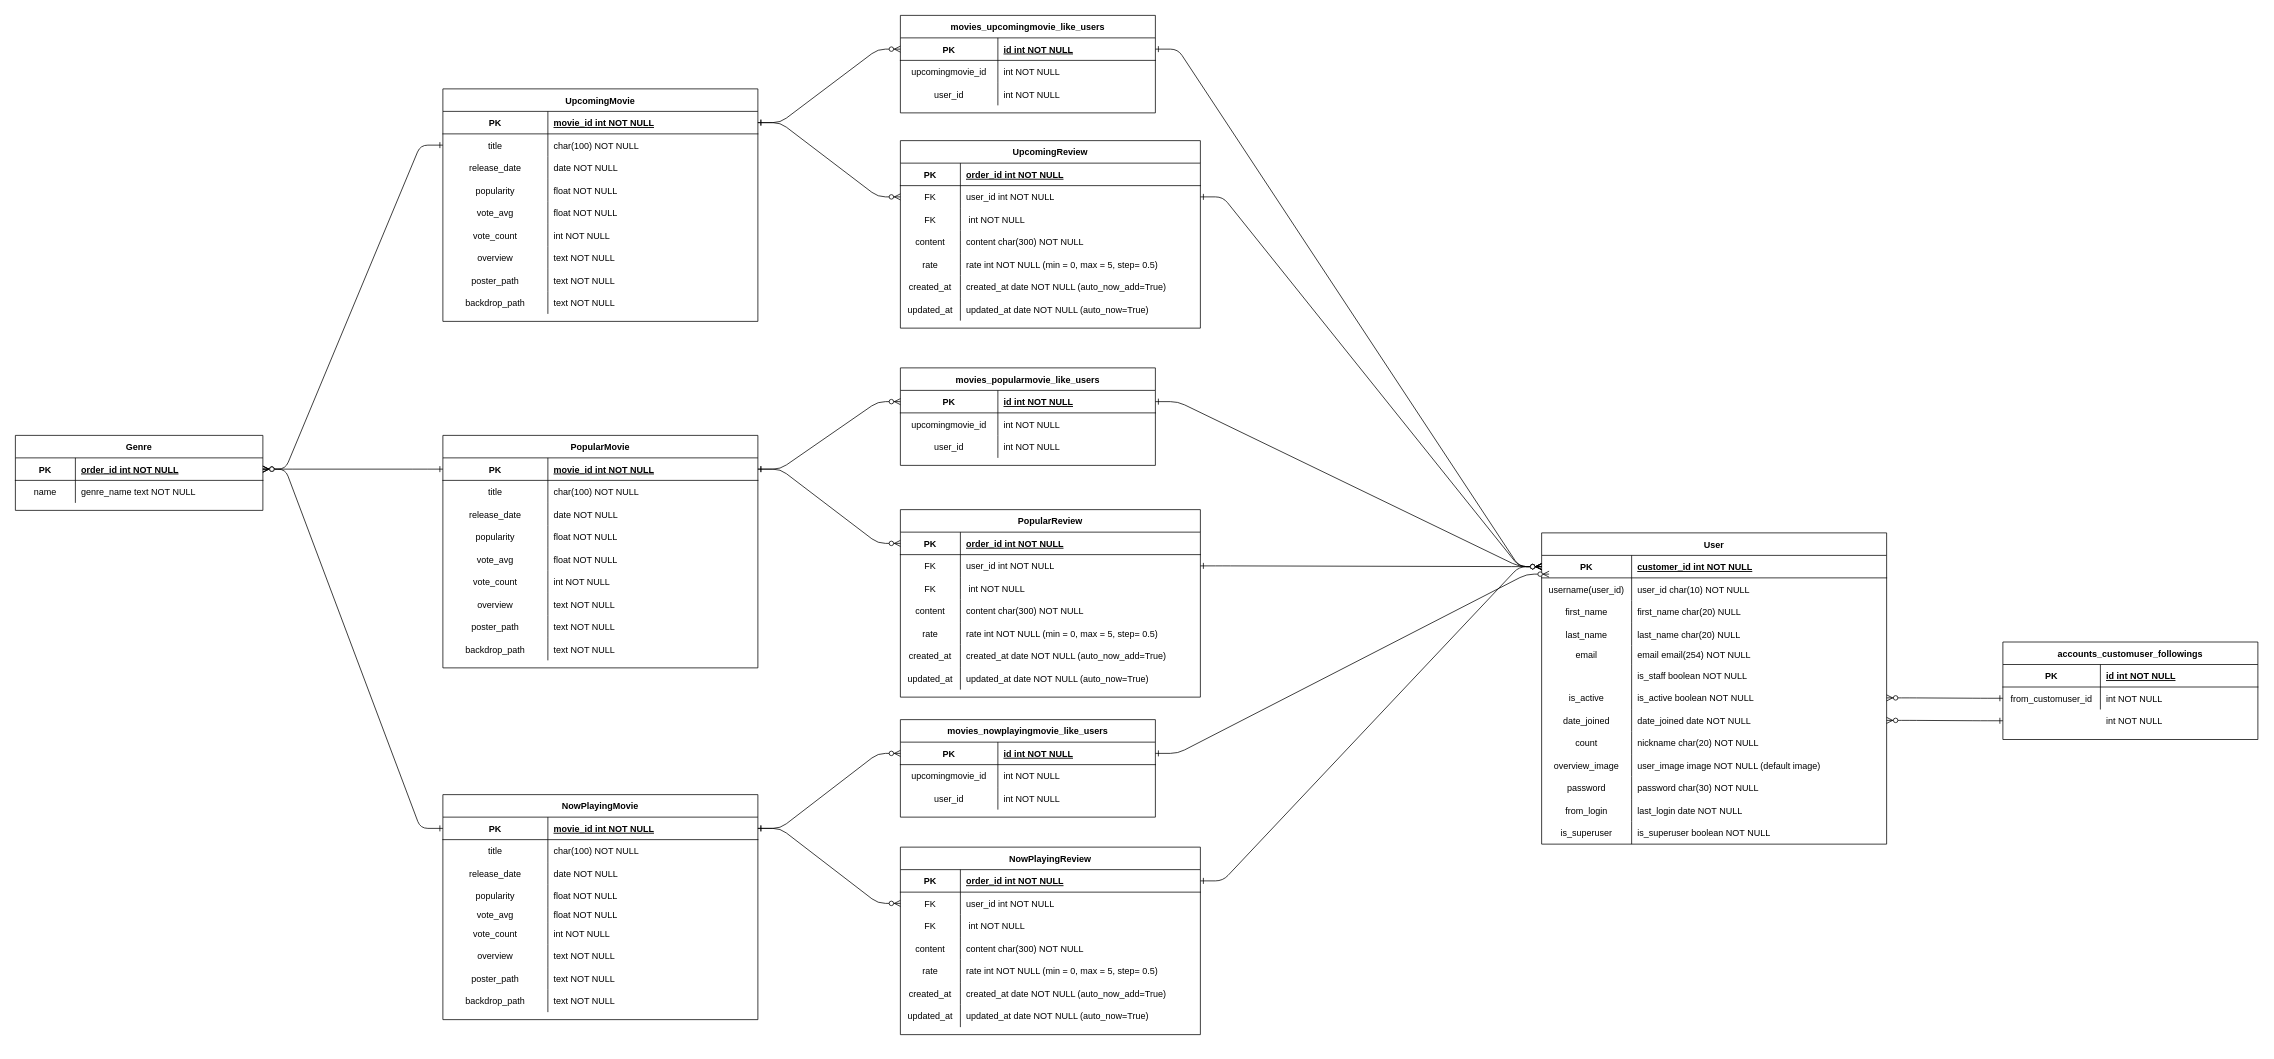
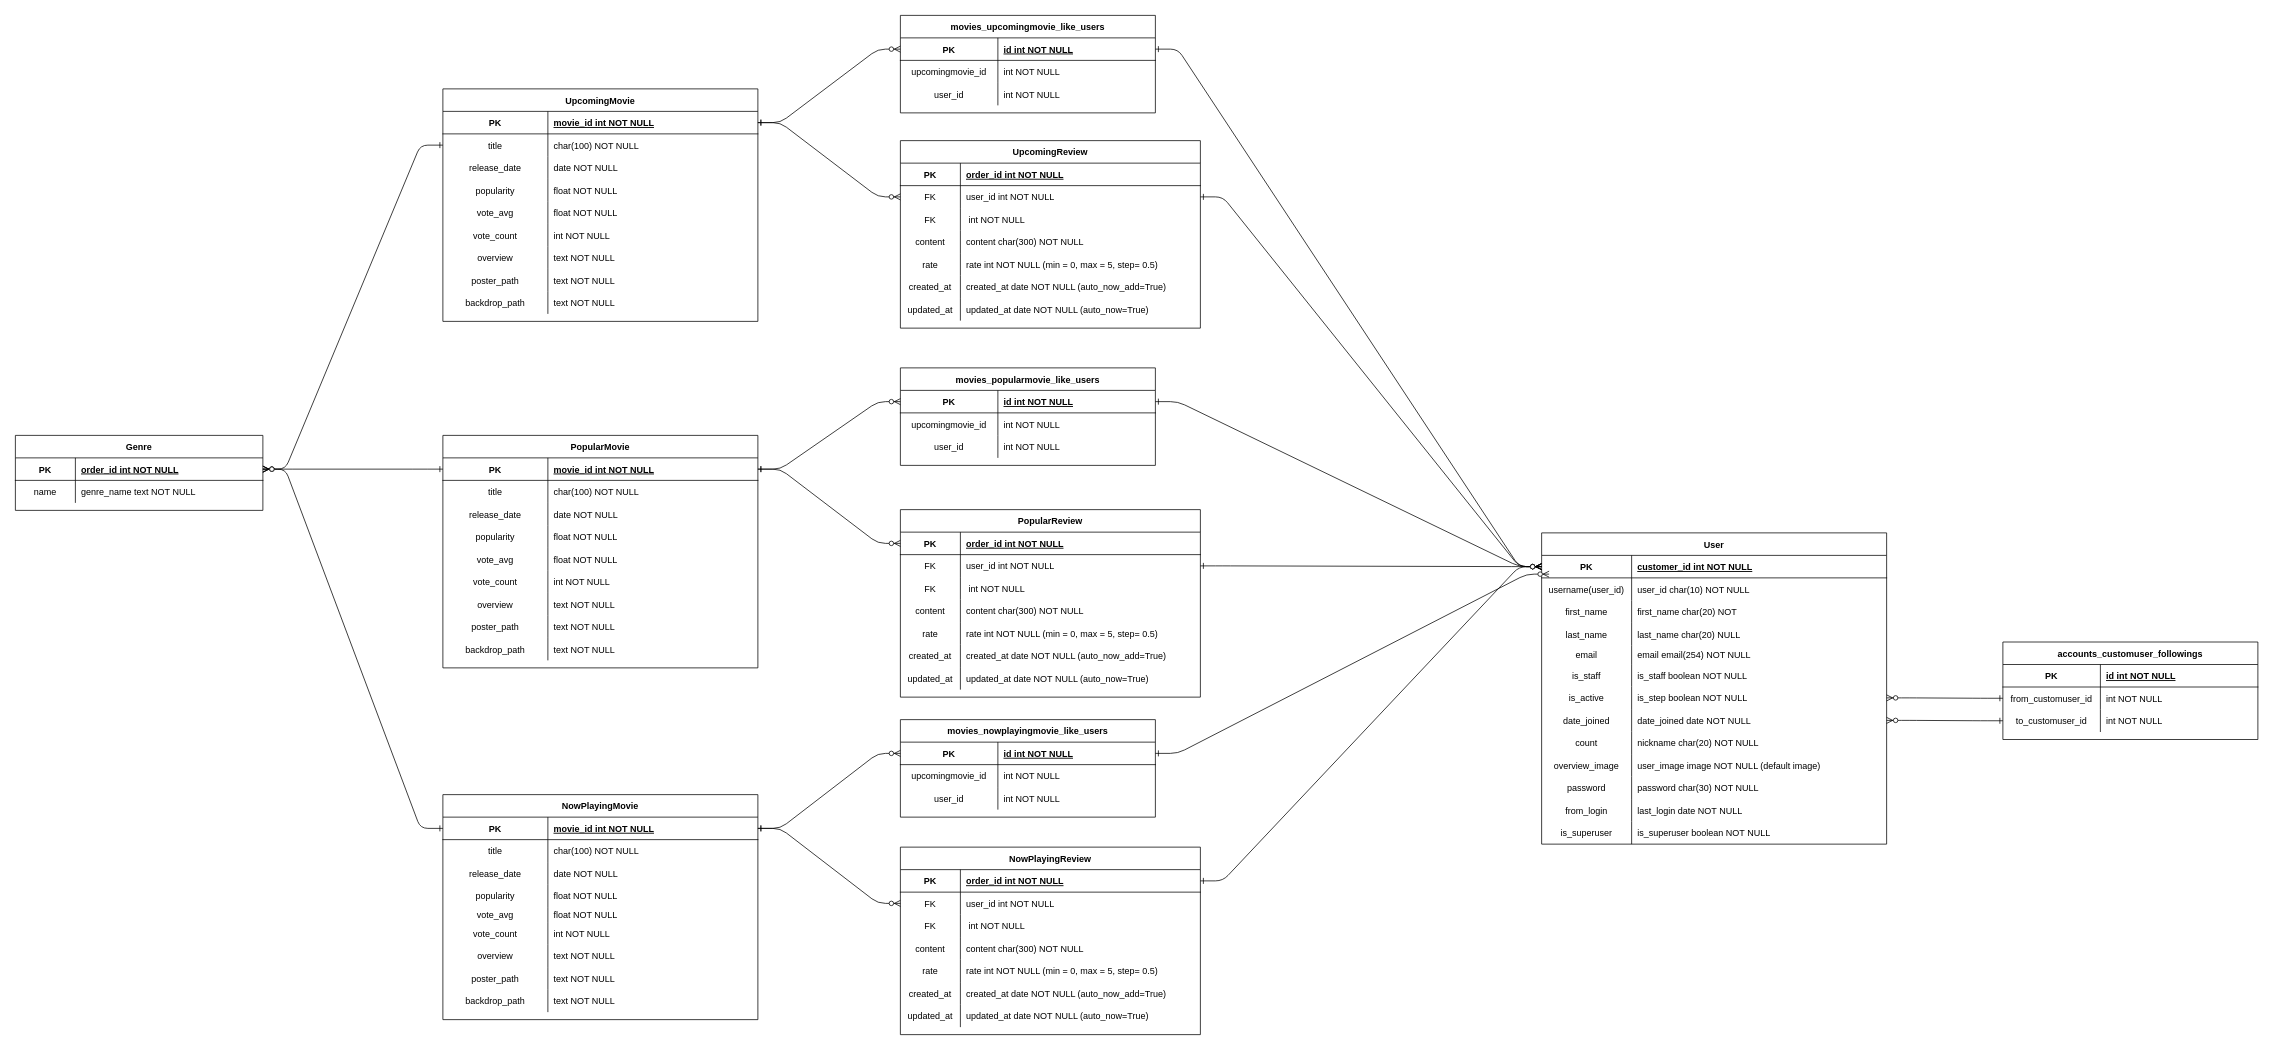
node "first_name char(20) NULL": label "first_name char(20) NULL" -> "first_name char(20) NOT"
node "is_staff": added
node "is_active boolean NOT NULL": label "is_active boolean NOT NULL" -> "is_step boolean NOT NULL"
node "to_customuser_id": added
